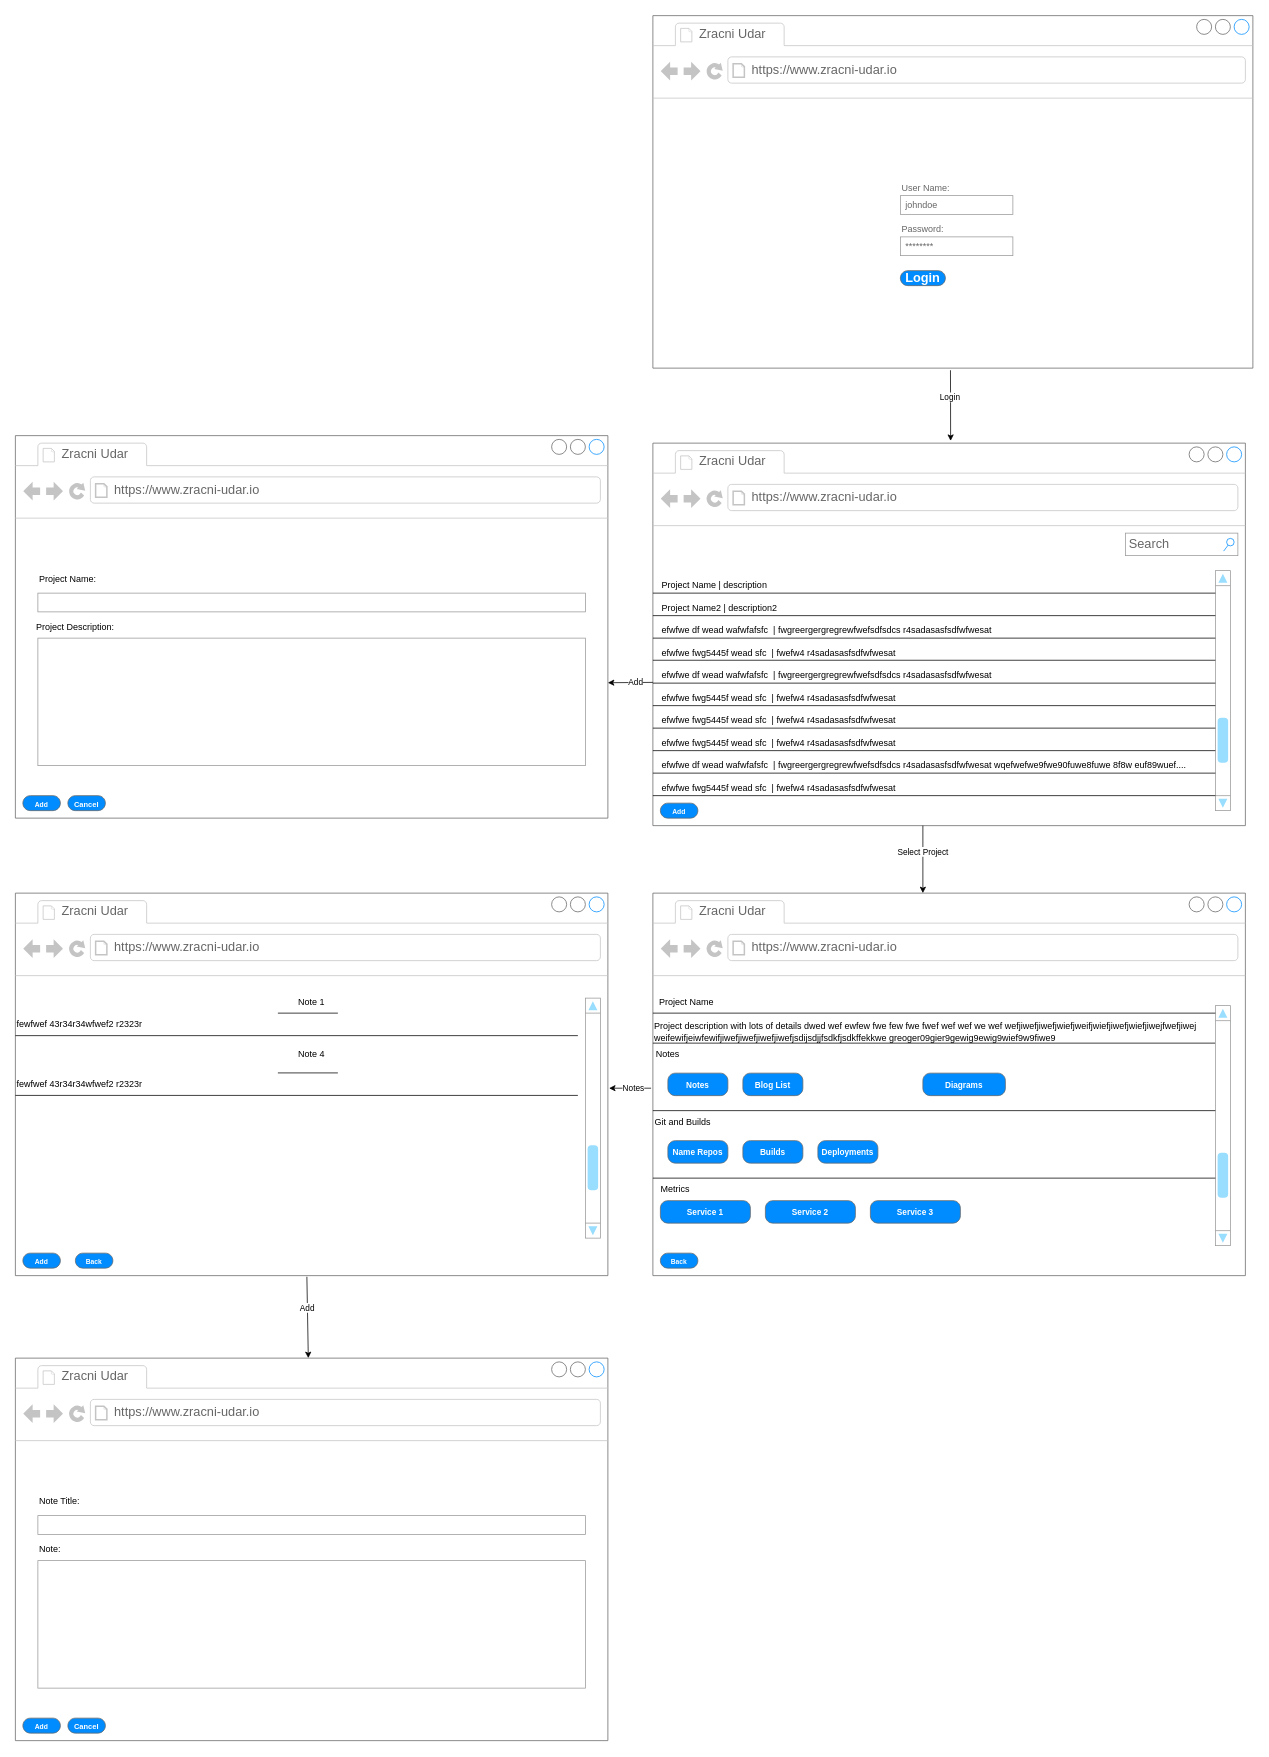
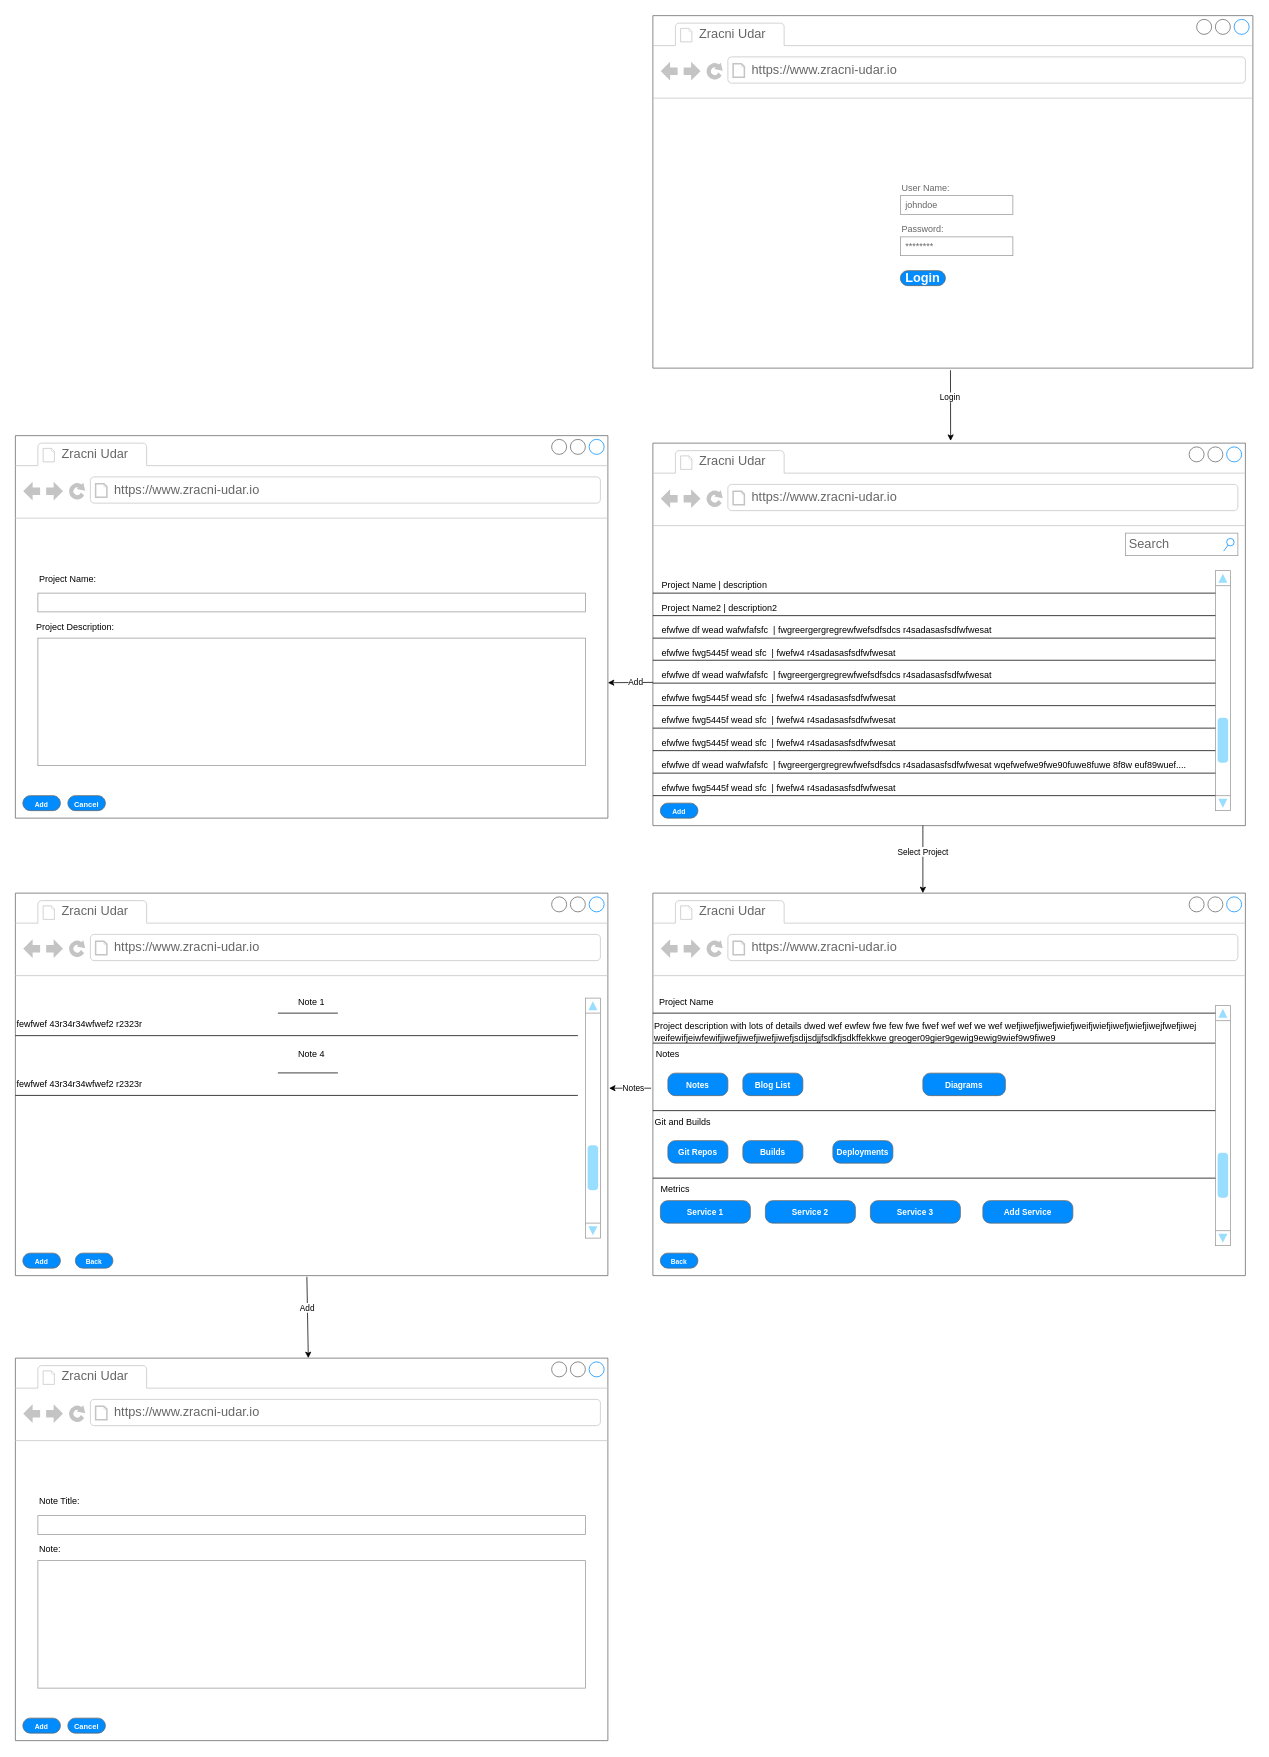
node "Name Repos": label "Name Repos" -> "Git Repos"
node "Deployments": moved (848, 1152) -> (863, 1152)
node "Add Service": added
